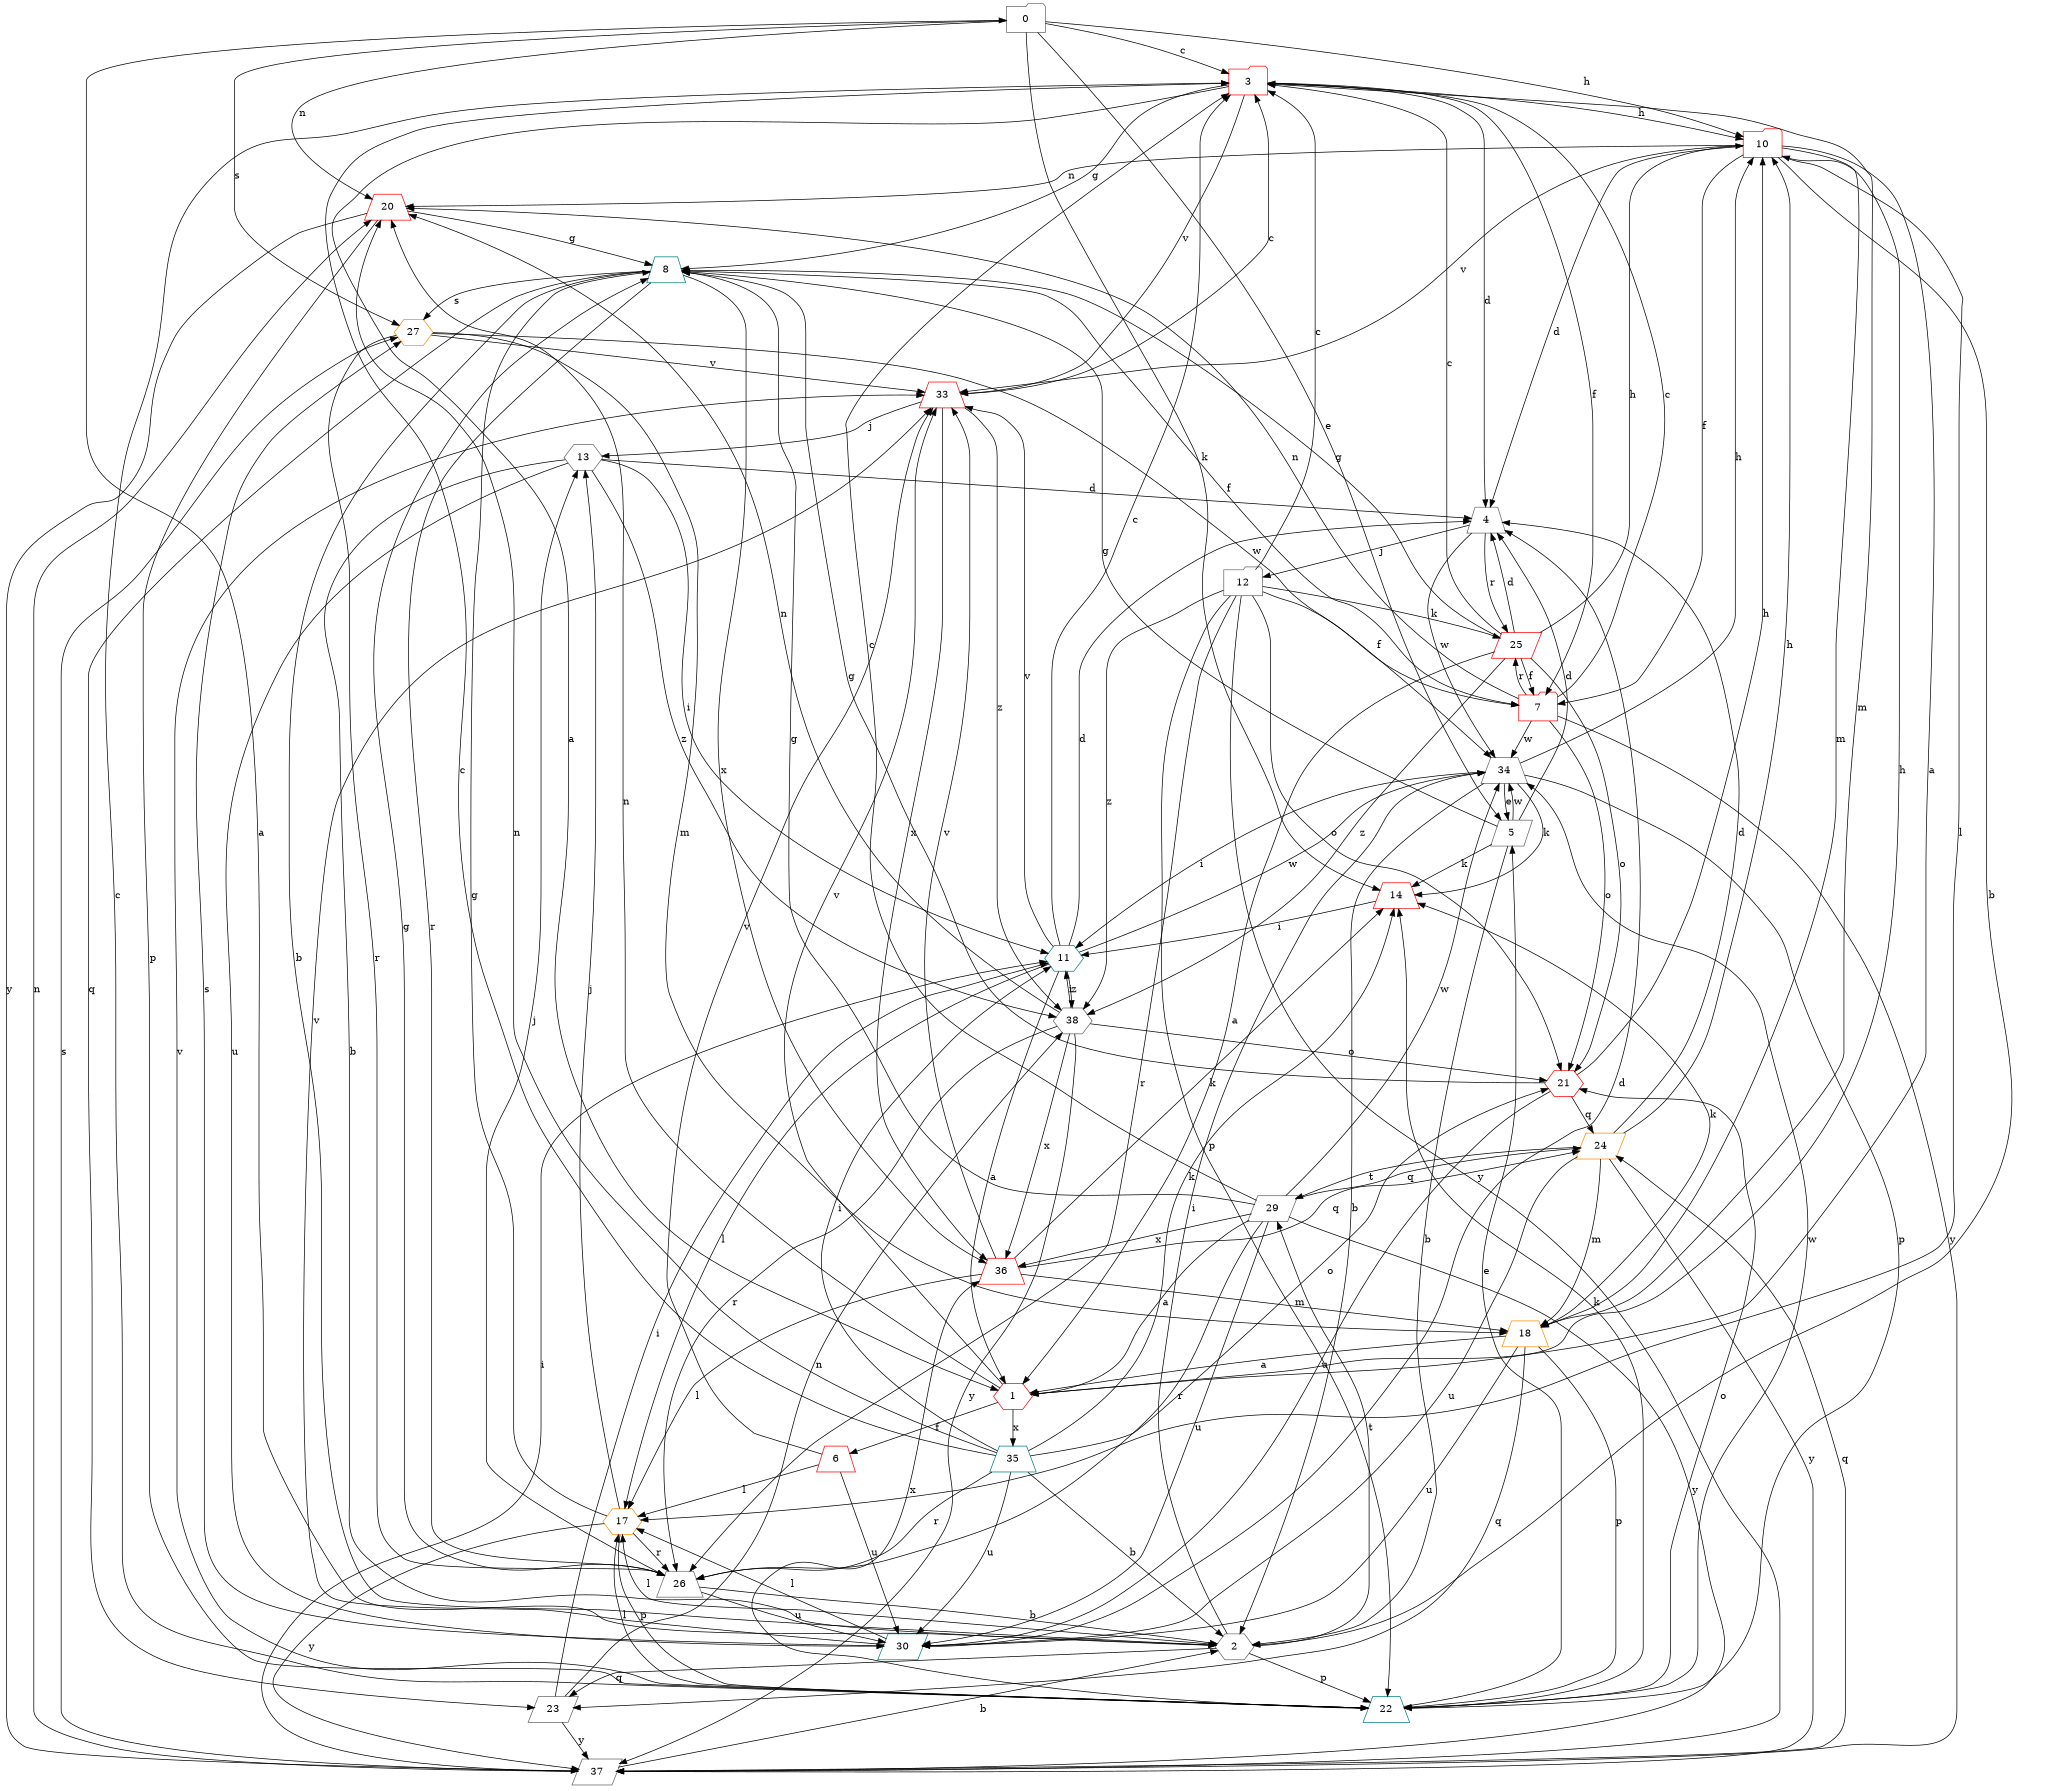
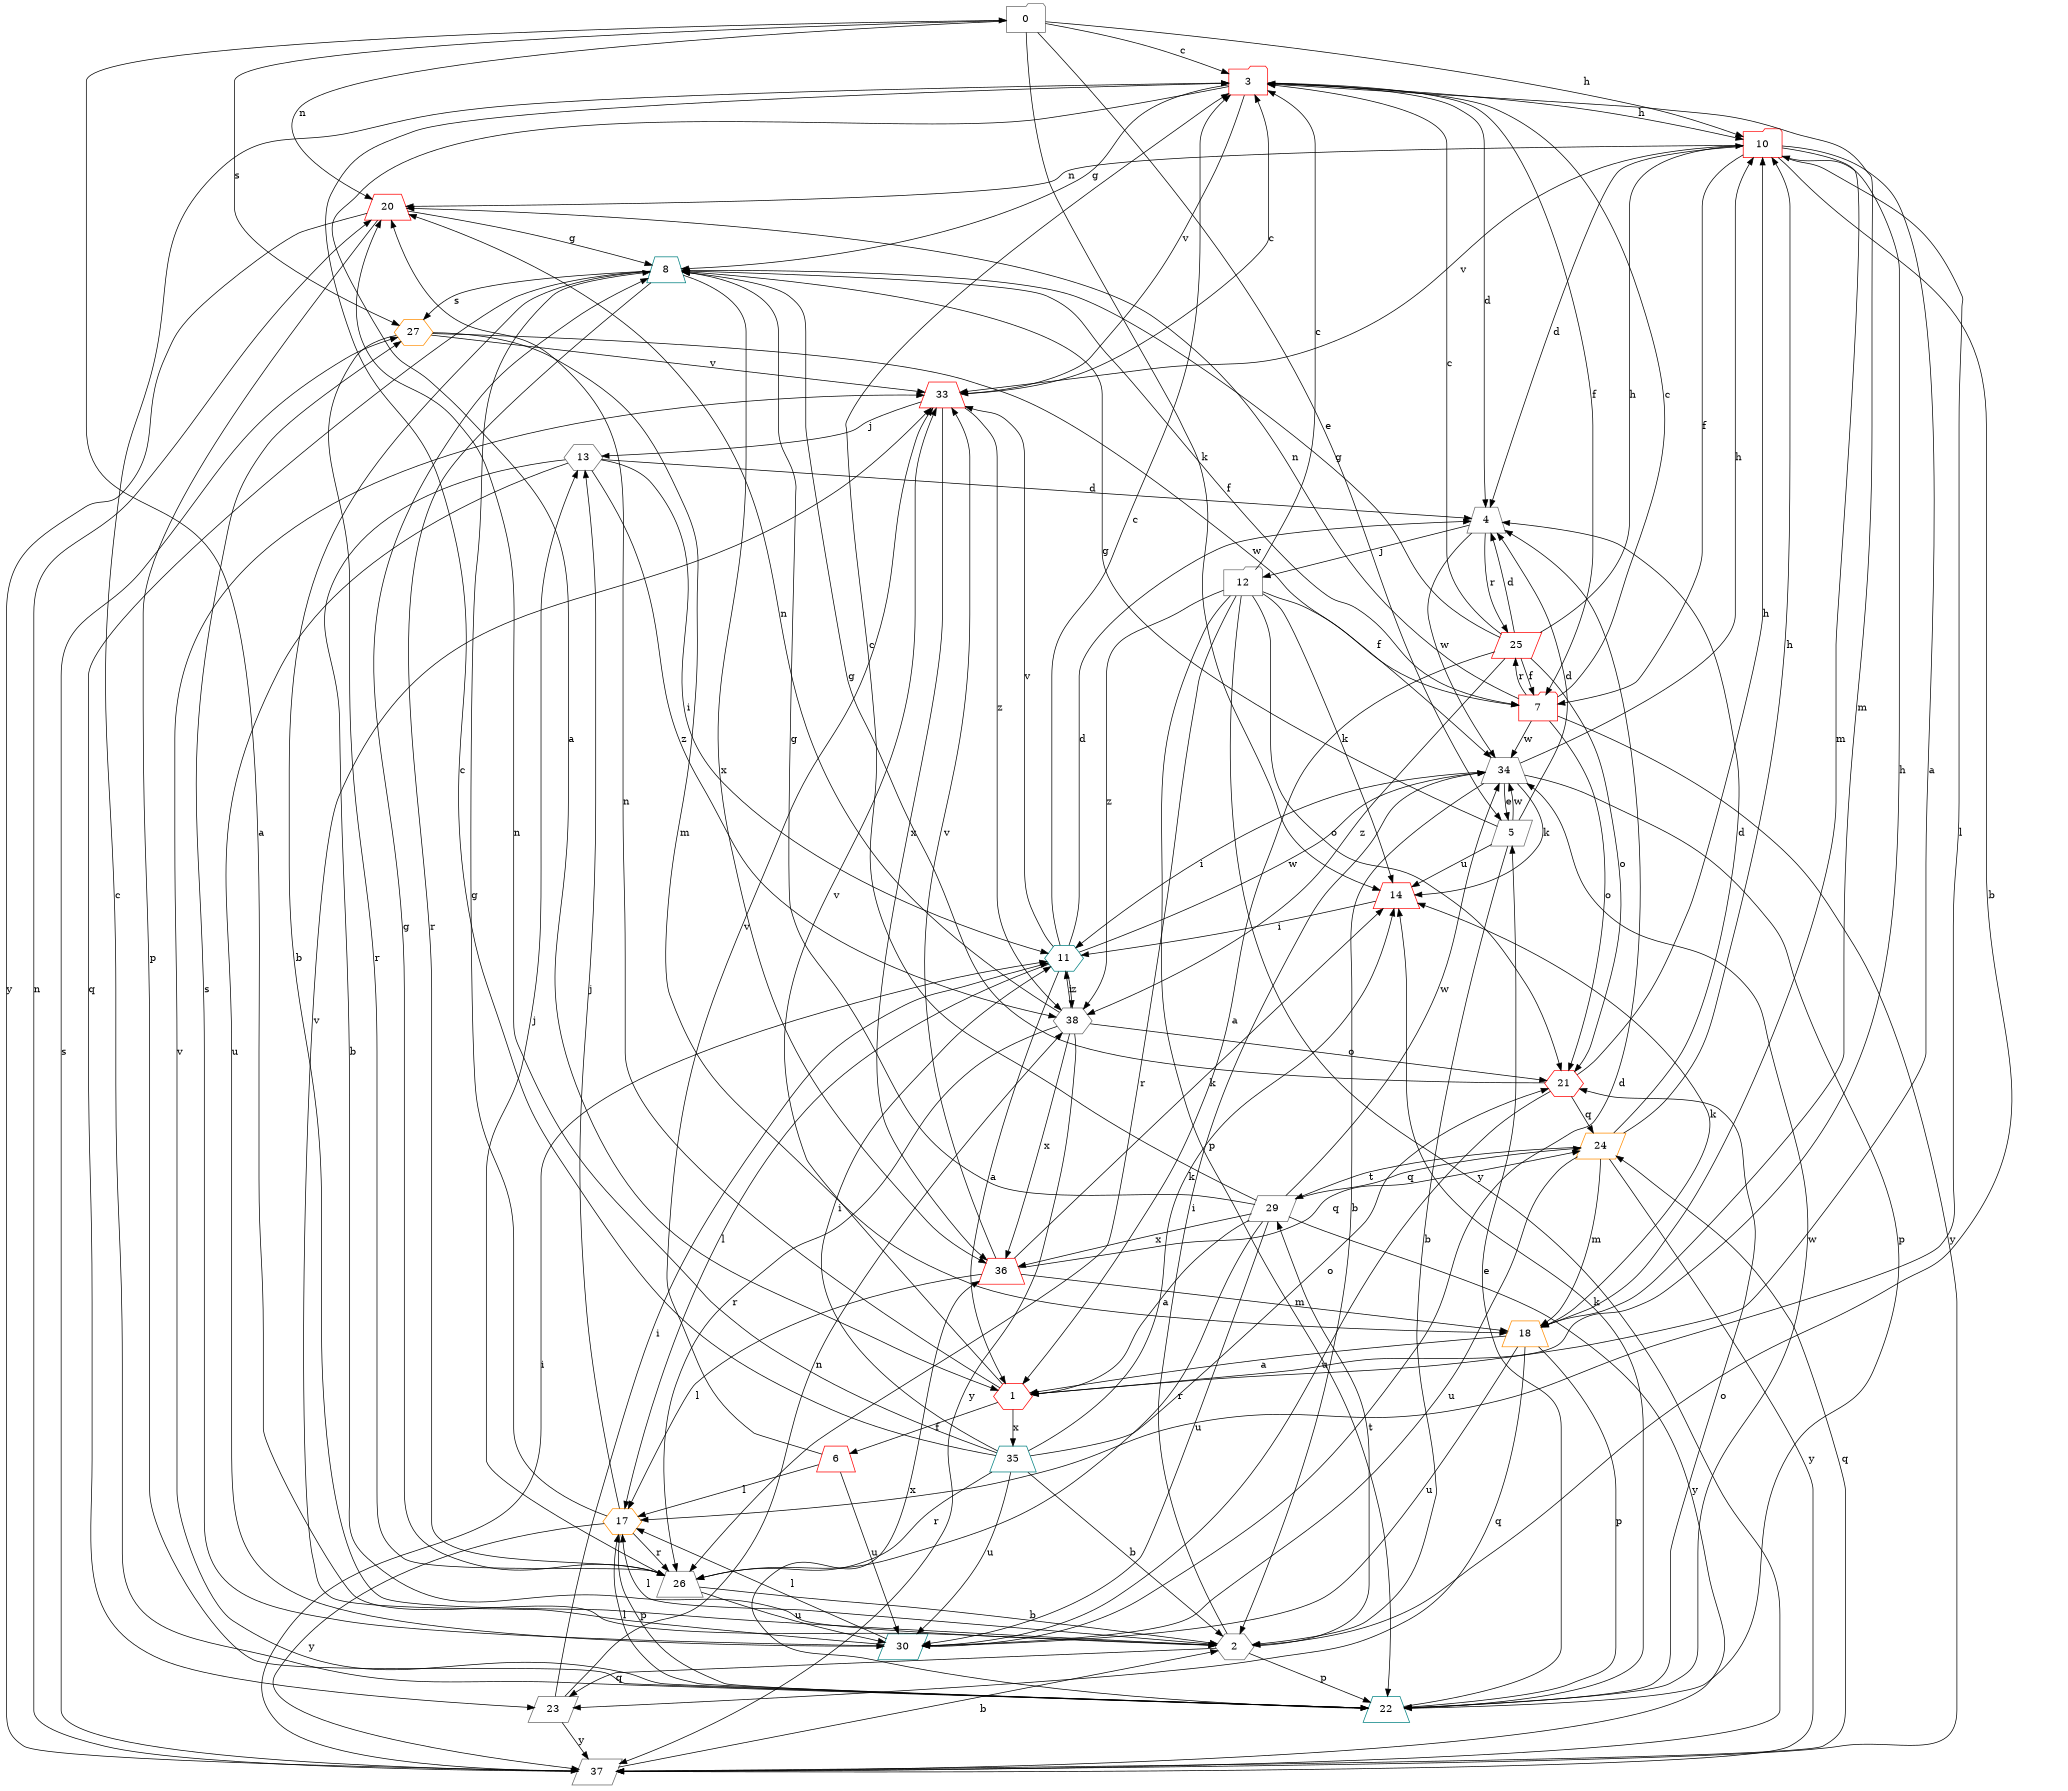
edge "12" -> "25": now "12" -> "14"
edge "5" -> "14": label "k" -> "u"
